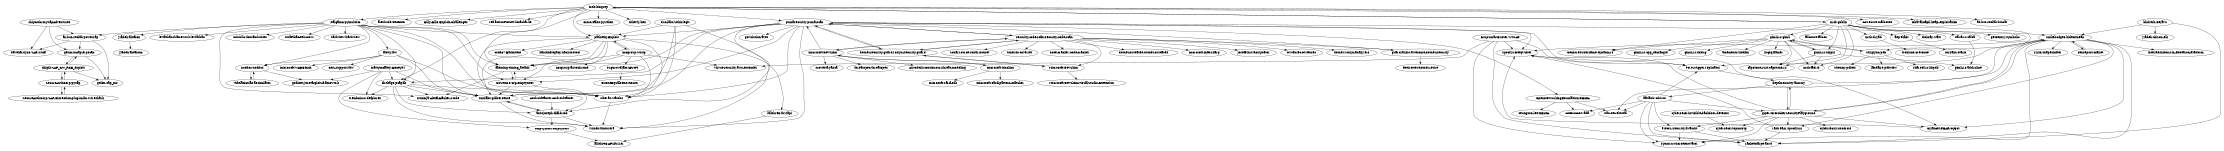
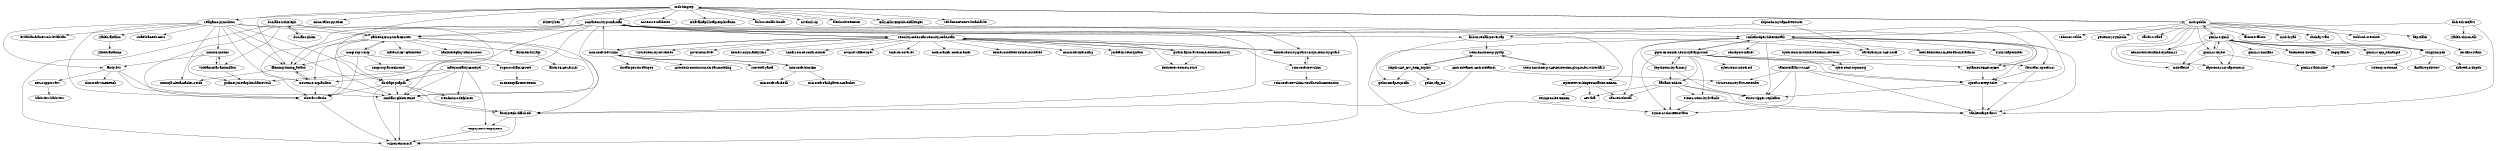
node "nivekuil/rip": added
edge "realgam3/pymultitor" -> "hashview/hashview": now "CRS-support/ftw" -> "hashview/hashview"
edge "pumasecurity/puma-scan" -> "govolution/avet": now "security-code-scan/security-code-scan" -> "govolution/avet"
edge "gimli-rs/gimli" -> "m4b/goblin": added
edge "guardrailsio/awesome-dotnet-security" -> "pumasecurity/puma-scan": now "guardrailsio/awesome-dotnet-security" -> "security-code-scan/security-code-scan"
node "minisllc/domainhunter": removed
node "duo-labs/phinn": added
node "pathetiq/Exploit": label "pathetiq/Exploit" -> "pathetiq/BurpSmartBuster"
edge "dotnet-security-guard/roslyn-security-guard" -> "pumasecurity/puma-scan": removed
node "BurpSmartBuster/WSSAT": label "BurpSmartBuster/WSSAT" -> "YalcinYolalan/WSSAT"
node "redox-os/relibc": added
edge "shipcod3/mySapAdventures" -> "gelim/nmap-erpscan": removed
edge "security-code-scan/security-code-scan" -> "RetireNet/dotnet-retire": added
edge "m4b/dryad" -> "stoklund/cretonne": now "m4b/goblin" -> "stoklund/cretonne"
edge "sensepost/mallet" -> "rmikehodges/hideNsneak": removed
edge "duo-labs/isthislegit" -> "videlanicolas/assimilator": added
edge "salsa-rs/salsa" -> "gimli-rs/addr2line": now "gimli-rs/gimli" -> "gimli-rs/addr2line"
node "code87/BadIntent": label "code87/BadIntent" -> "mateuszk87/BadIntent"
node "OWASP/SafeNuGet": added
node "NWebsec/NWebsec": label "NWebsec/NWebsec" -> "VirtueSecurity/NWebsec"
node "gimli-rs/ddbug": label "gimli-rs/ddbug" -> "gimli-rs/smxlabs"
node "gimli-rs/chipik": label "gimli-rs/chipik" -> "gimli-rs/object"
edge "airbus-seclab/powersap" -> "gelim/sap_ms": now "airbus-seclab/powersap" -> "SecureAuthCorp/pysap"
edge "gelim/nmap-erpscan" -> "chipik/SAP_GW_RCE_exploit": removed
edge "nccgroup/wssip" -> "VirtueSecurity/aws-extender": now "AndroidTamer/AndroidTamer" -> "VirtueSecurity/aws-extender"
edge "fastly/ftw" -> "noddos/noddos": reversed
edge "gelim/nmap-erpscan" -> "gelim/sap_ms": removed
node "wbenny/pdbex": label "wbenny/pdbex" -> "wbenny/cretonne"
edge "videlanicolas/assimilator" -> "godinezj/metasploit-framework": added
edge "PortSwigger/replicator" -> "depthsecurity/armory": reversed
node "GoSecure/csp-emptynest": label "GoSecure/csp-emptynest" -> "GoSecure/csp-auditor"
edge "dirtbags/pcapdb" -> "xssninja/Alexa-Hacker-Mode": removed
edge "spoofzu/DeepViolet" -> "SanketKarpe/anwi": added
edge "antojoseph/diff-droid" -> "smxlabs/gibbersense": removed
edge "aatlasis/Chiron" -> "giper45/DockerSecurityPlayground": reversed
node "ANELKAOS/ada": label "ANELKAOS/ada" -> "API/ada"
edge "empty-nest/emptynest" -> "lalithr95/API-fuzzer": now "empty-nest/emptynest" -> "vulnex/Tintorera"
